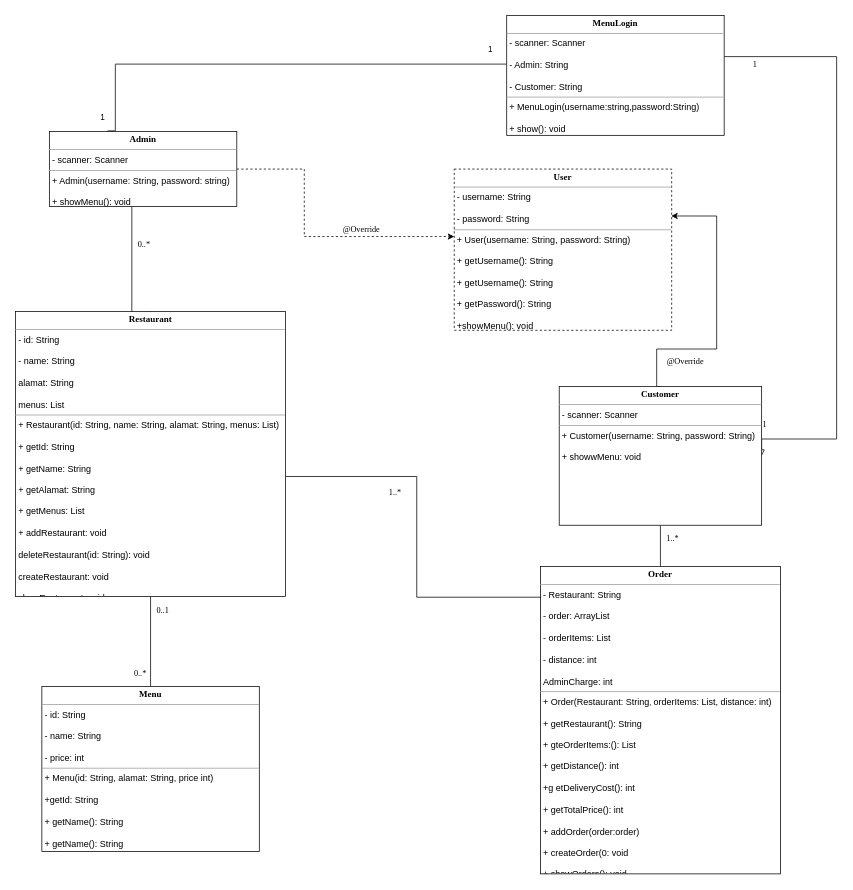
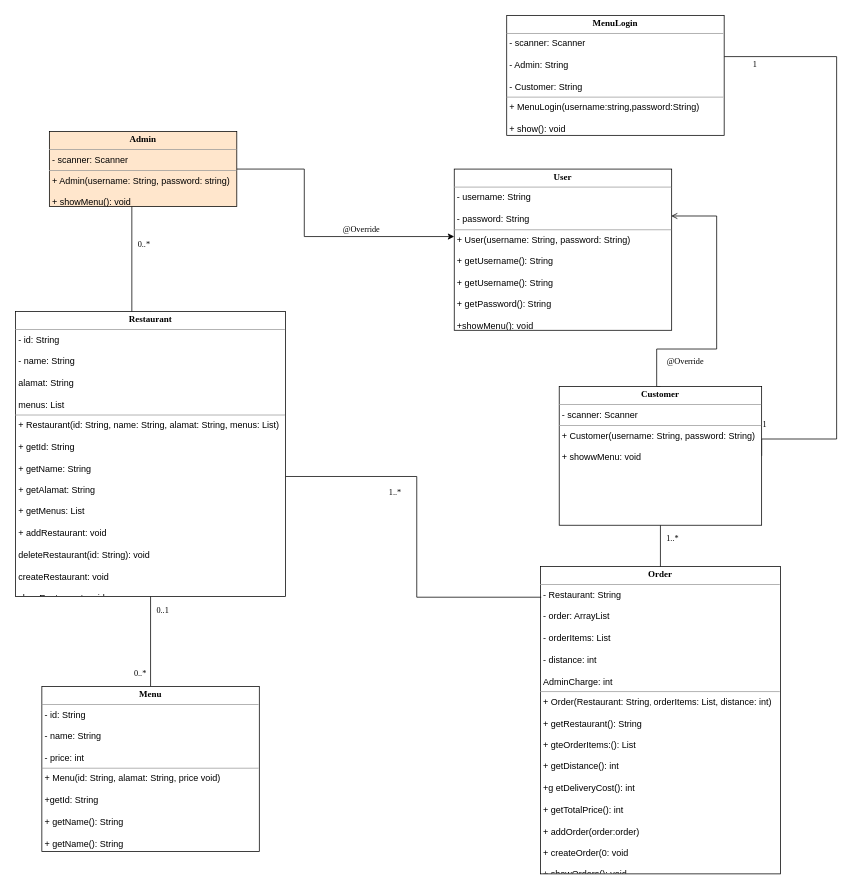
edge "MenuLogin - scanner: Scanner - Admin: String - Customer: String + MenuLogin(username:string,password:String) + show(): void" -- "Admin - scanner: Scanner + Admin(username: String, password: string) + showMenu(): void": removed, labels "1", "1"
node "Admin - scanner: Scanner + Admin(username: String, password: string) + showMenu(): void": fillcolor #ffffff -> #ffe6cc
edge "Customer - scanner: Scanner + Customer(username: String, password: String) + showwMenu: void" -> "User - username: String - password: String + User(username: String, password: String) + getUsername(): String + getUsername(): String + getPassword(): String +showMenu(): void": arrowhead classic -> open
edge "Admin - scanner: Scanner + Admin(username: String, password: string) + showMenu(): void" -> "User - username: String - password: String + User(username: String, password: String) + getUsername(): String + getUsername(): String + getPassword(): String +showMenu(): void": style dashed -> solid
node "User - username: String - password: String + User(username: String, password: String) + getUsername(): String + getUsername(): String + getPassword(): String +showMenu(): void": style dashed -> solid
edge "MenuLogin - scanner: Scanner - Admin: String - Customer: String + MenuLogin(username:string,password:String) + show(): void" -> "Customer - scanner: Scanner + Customer(username: String, password: String) + showwMenu: void": arrowhead block -> none
node "Menu - id: String - name: String - price: int + Menu(id: String, alamat: String, price int) +getId: String + getName(): String + getName(): String + getPrice(): int": label "Menu - id: String - name: String - price: int + Menu(id: String, alamat: String, price int) +getId: String + getName(): String + getName(): String + getPrice(): int" -> "Menu - id: String - name: String - price: int + Menu(id: String, alamat: String, price void) +getId: String + getName(): String + getName(): String + getPrice(): int"
